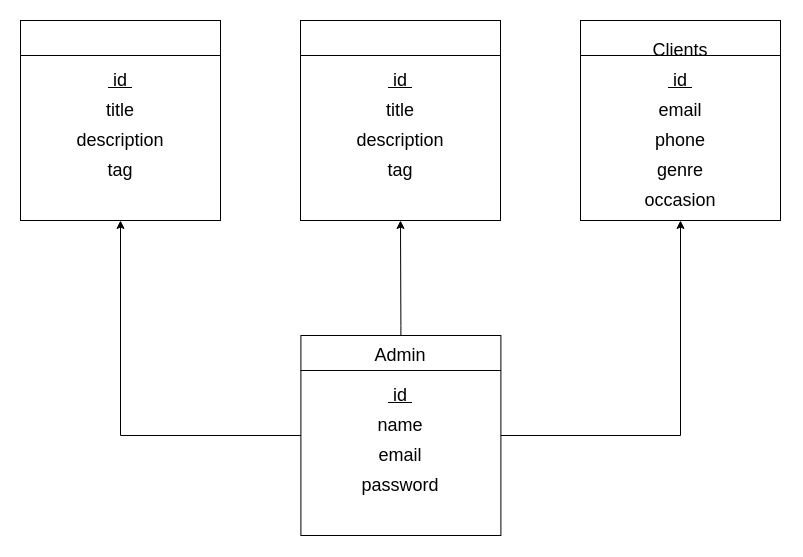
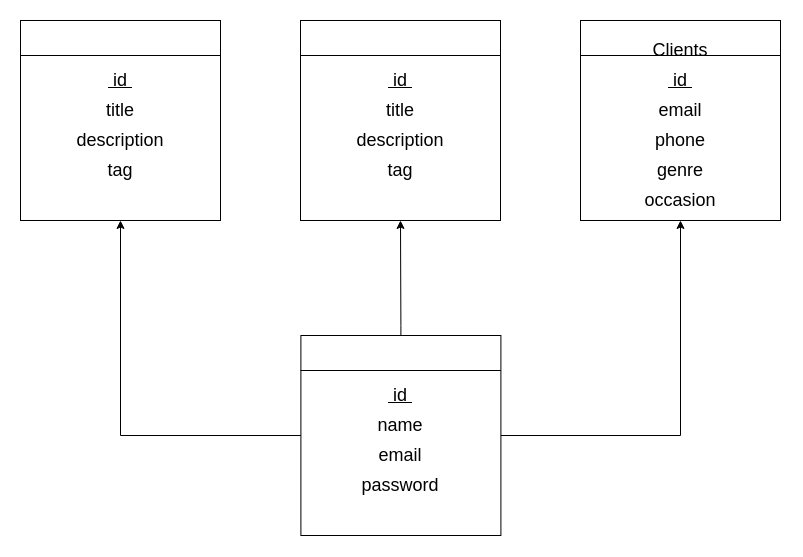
node "Admin": removed
